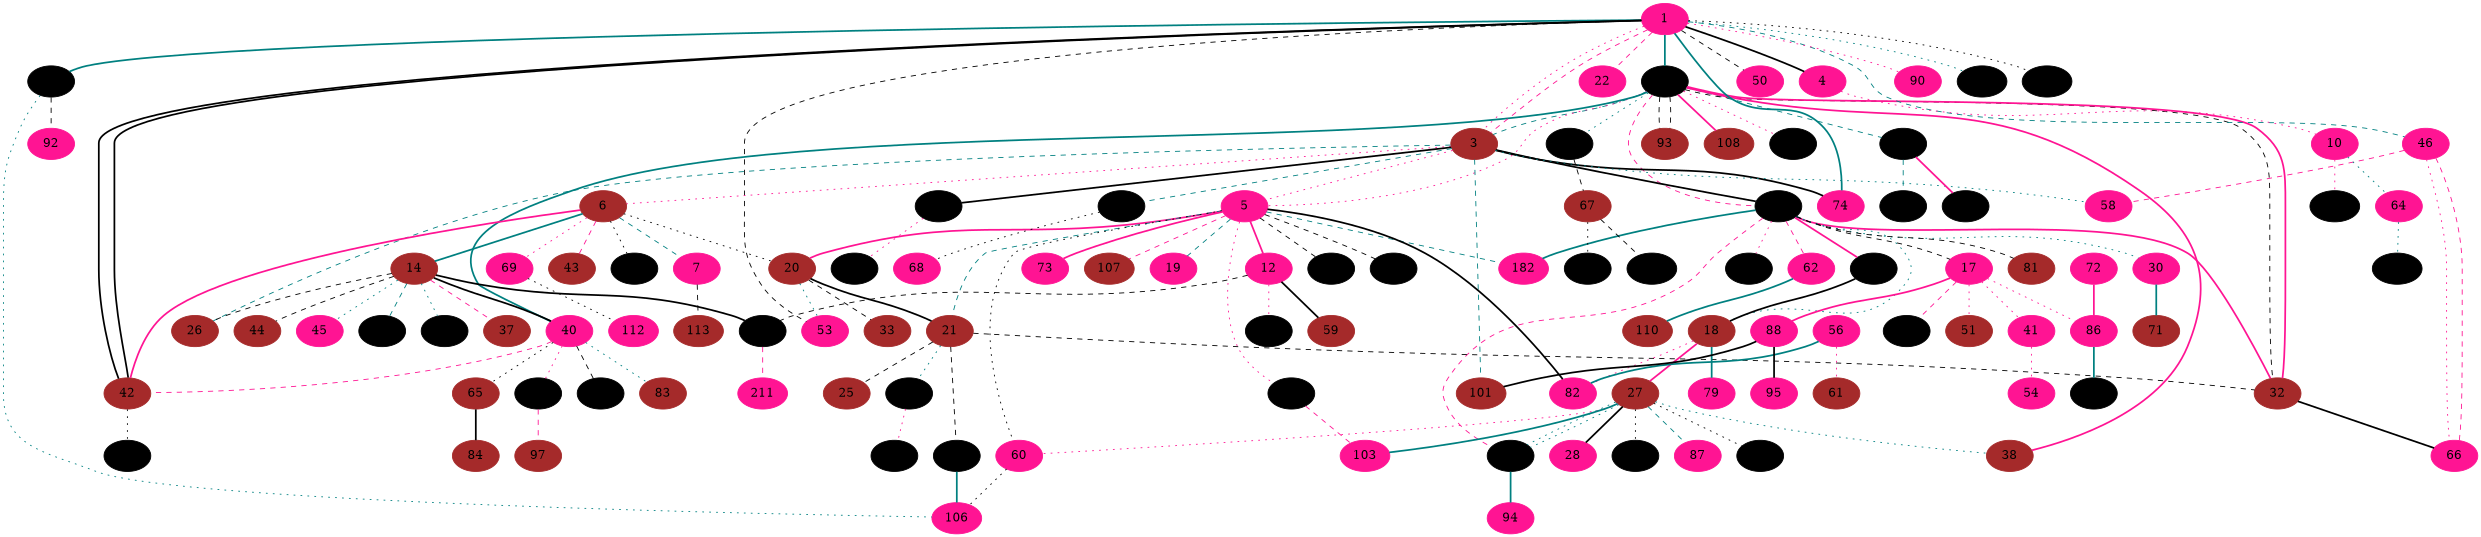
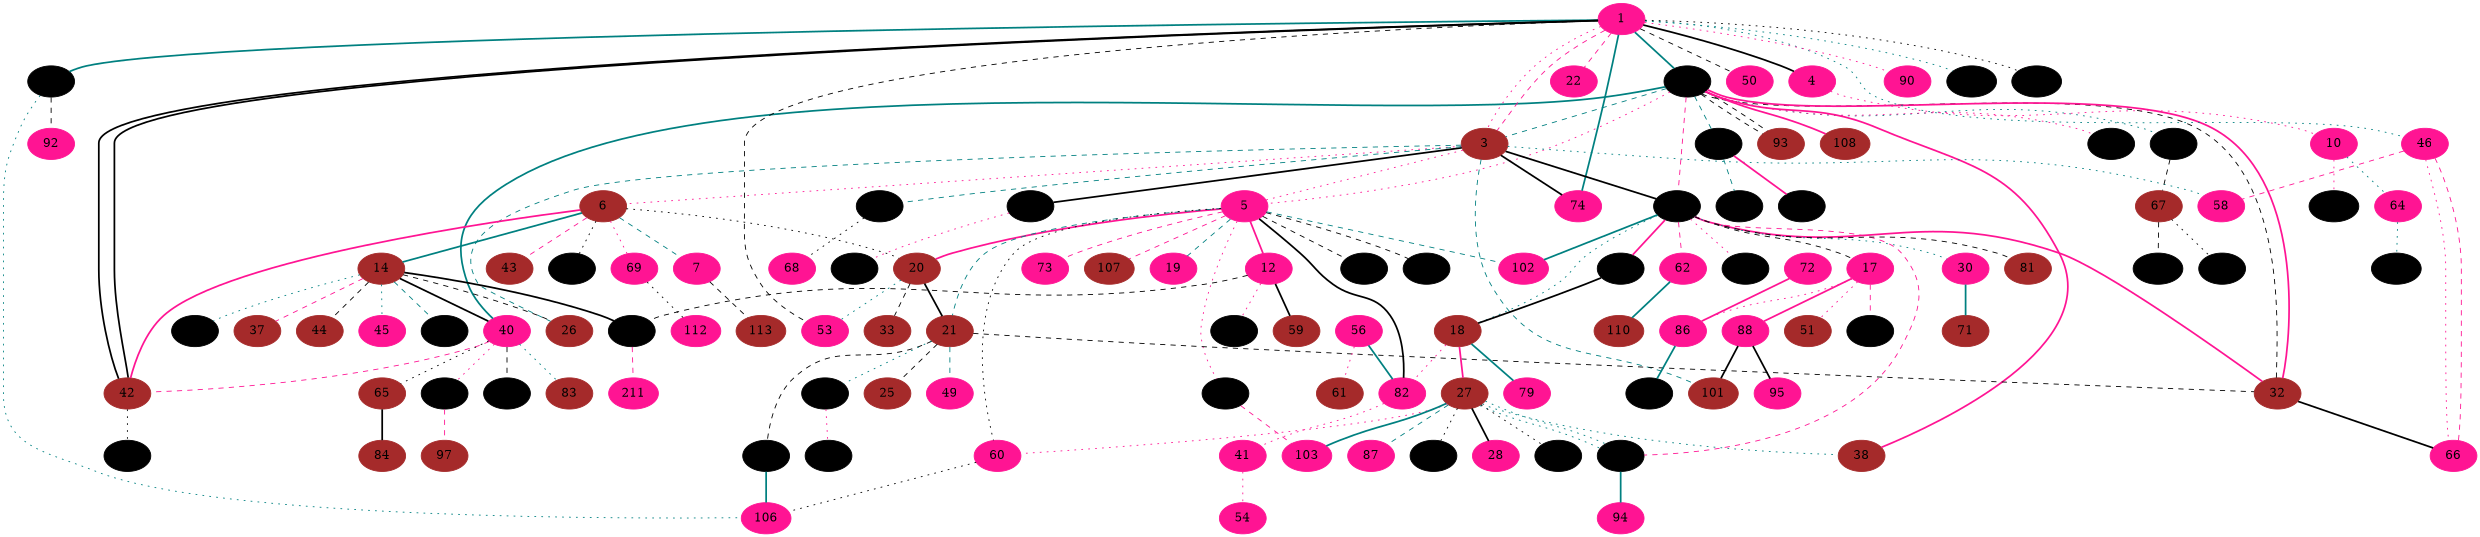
edge "1" -- "46": style dashed -> dotted
edge "5" -- "73": style bold -> dashed
node "182": label "182" -> "102"
edge "17" -- "41": now "82" -- "41"
node "49": added
